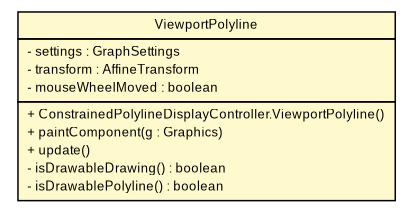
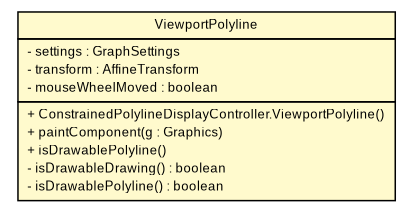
node "ViewportPolyline": text "+ update()" -> "+ isDrawablePolyline()"
